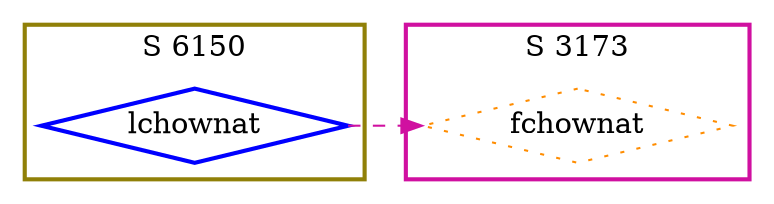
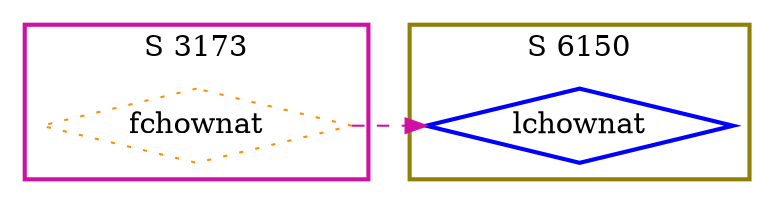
edge "lchownat" -> "fchownat": reversed
